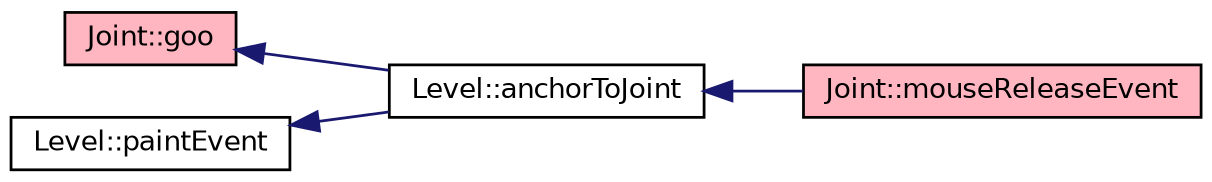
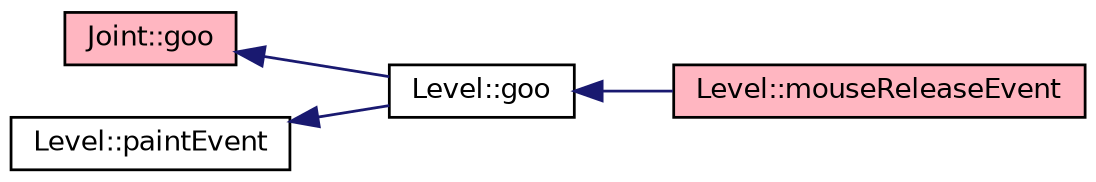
node "Level::anchorToJoint": label "Level::anchorToJoint" -> "Level::goo"
node "Joint::mouseReleaseEvent": label "Joint::mouseReleaseEvent" -> "Level::mouseReleaseEvent"
